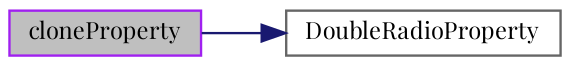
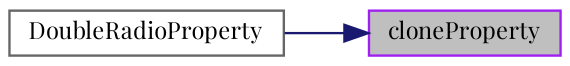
edge "cloneProperty" -> "DoubleRadioProperty": reversed
